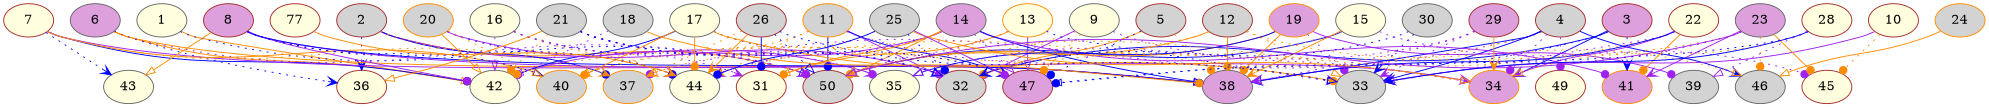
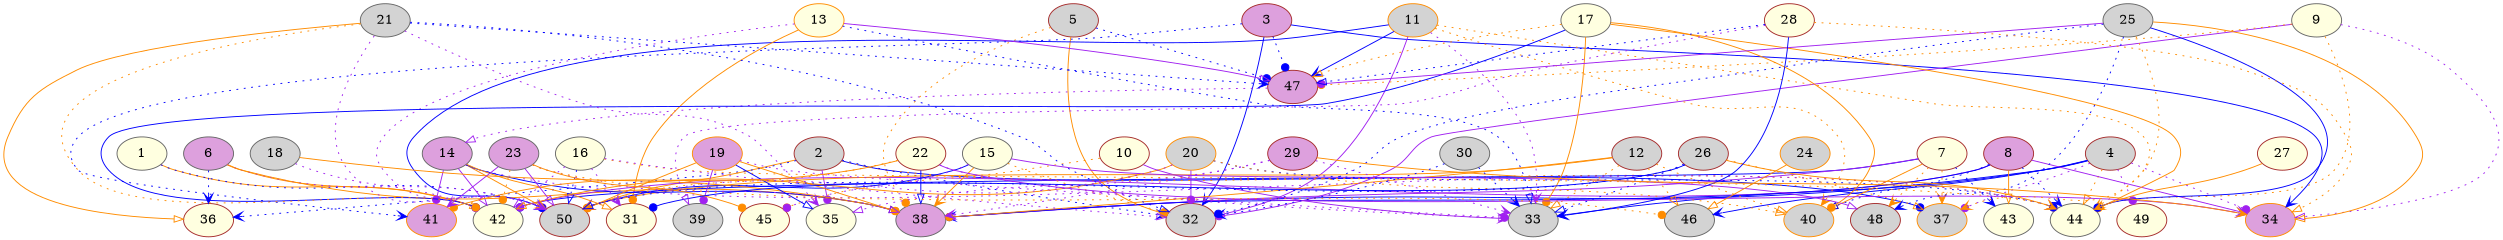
node "77": label "77" -> "27"
edge "14" -> "47": reversed
edge "17" -> "32": now "2" -> "32"
node "48": added
